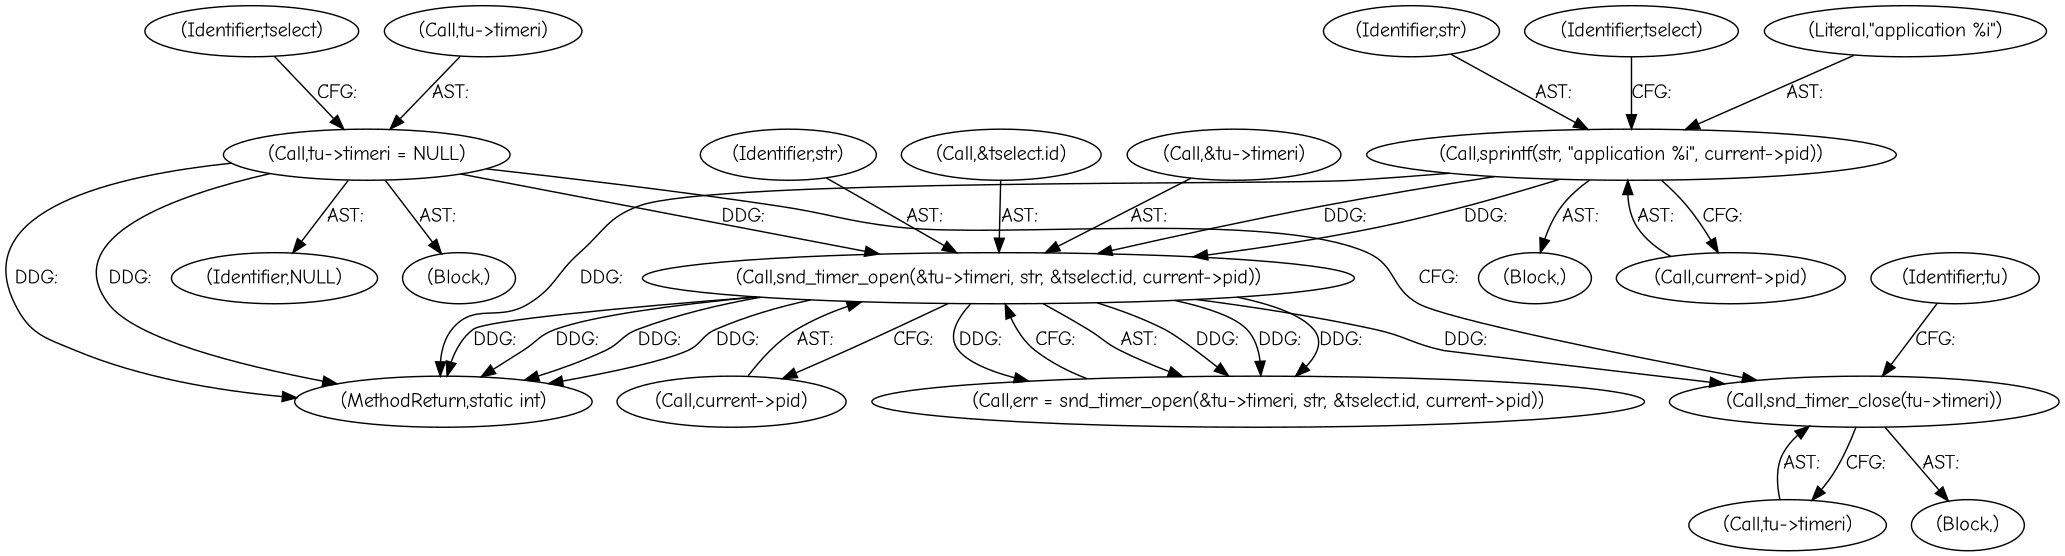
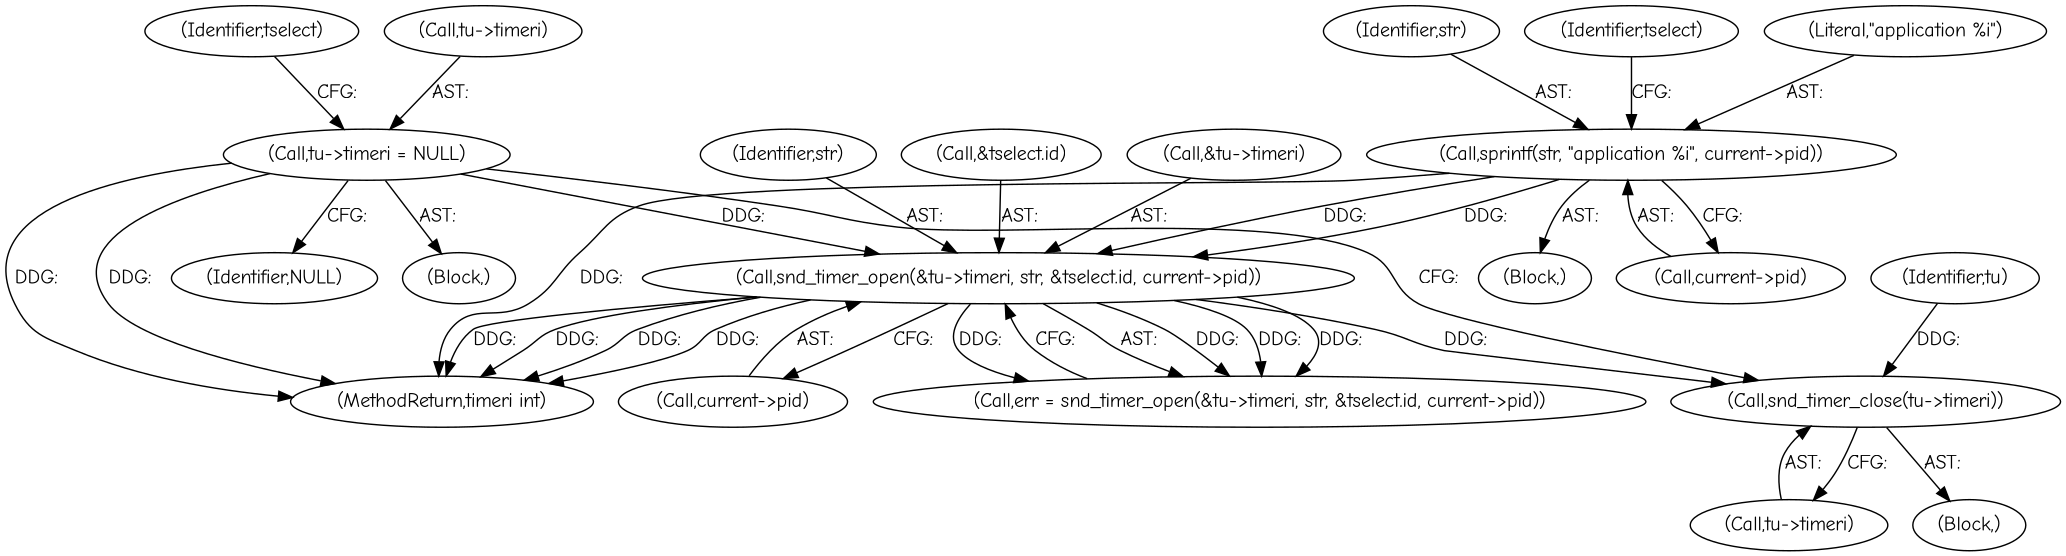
edge "(Call,tu->timeri = NULL)" -> "(Identifier,NULL)": label "AST: " -> "CFG: "
edge "(Identifier,tu)" -> "(Call,snd_timer_close(tu->timeri))": label "CFG: " -> "DDG: "
node "(MethodReturn,static int)": label "(MethodReturn,static int)" -> "(MethodReturn,timeri int)"
